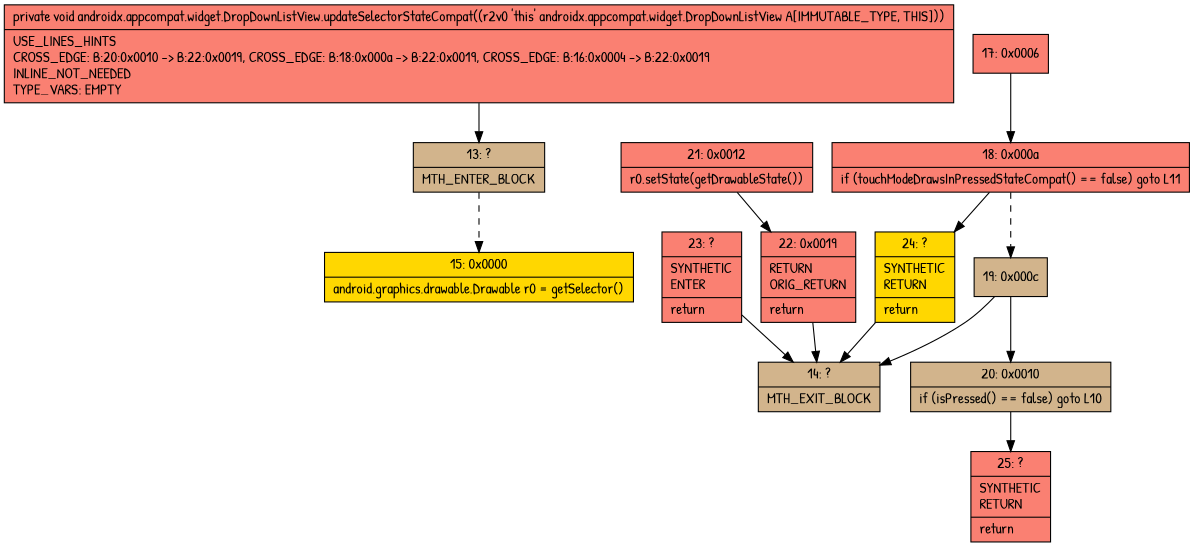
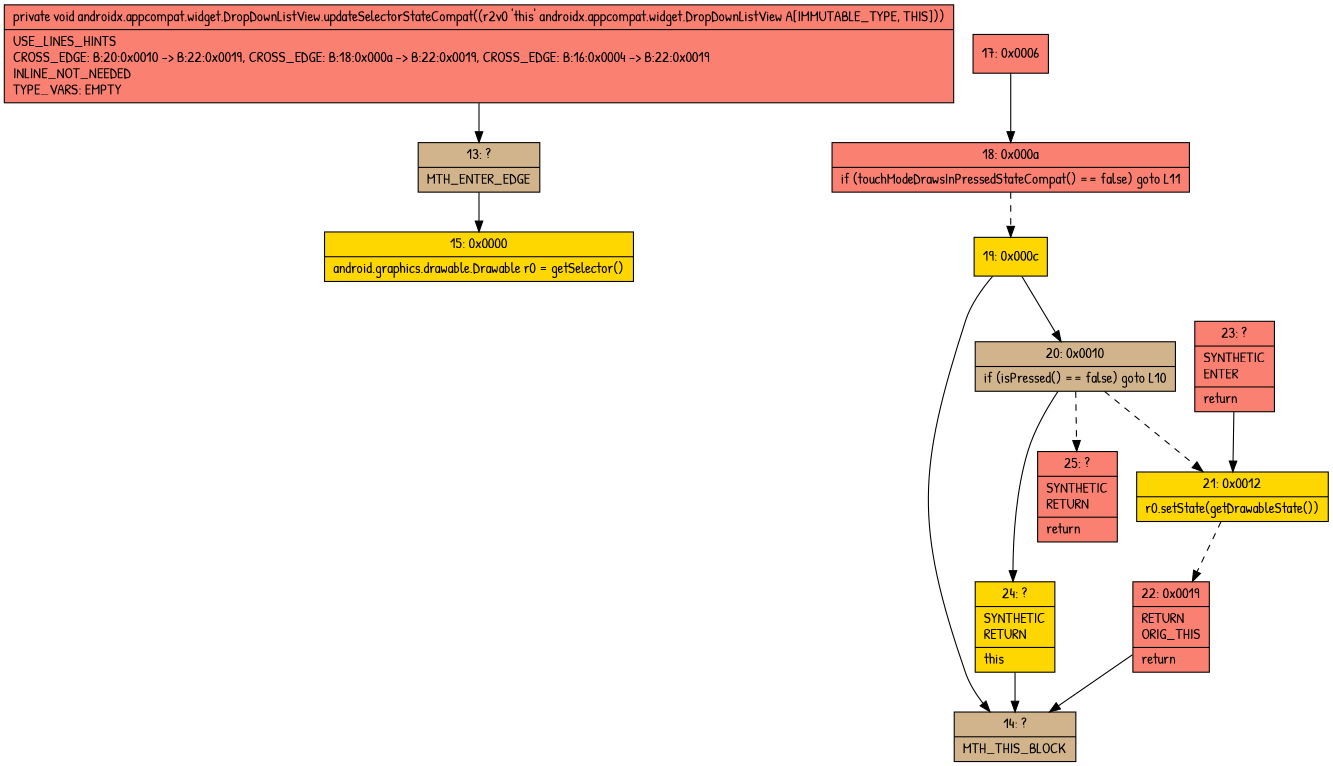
node "21: 0x0012": fillcolor salmon -> gold
node "13: ?": text "MTH_ENTER_BLOCK" -> "MTH_ENTER_EDGE"
edge "21: 0x0012" -> "22: 0x0019": style solid -> dashed
edge "18: 0x000a" -> "24: ?": now "20: 0x0010" -> "24: ?"
edge "13: ?" -> "15: 0x0000": style dashed -> solid
node "19: 0x000c": fillcolor tan -> gold
node "22: 0x0019": text "ORIG_RETURN" -> "ORIG_THIS"
node "24: ?": text "return" -> "this"
edge "23: ?" -> "14: ?": now "23: ?" -> "21: 0x0012"
node "14: ?": text "MTH_EXIT_BLOCK" -> "MTH_THIS_BLOCK"
edge "20: 0x0010" -> "25: ?": style solid -> dashed
edge "20: 0x0010" -> "21: 0x0012": added
